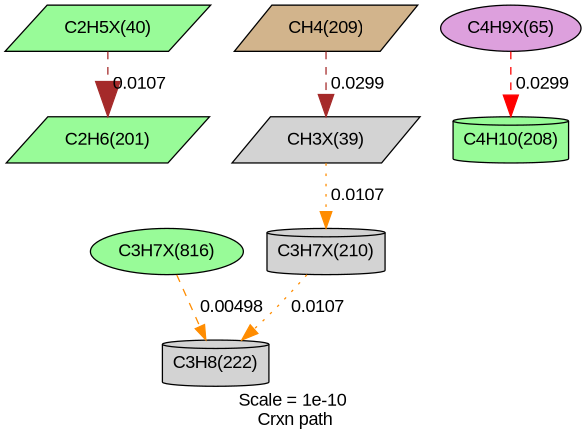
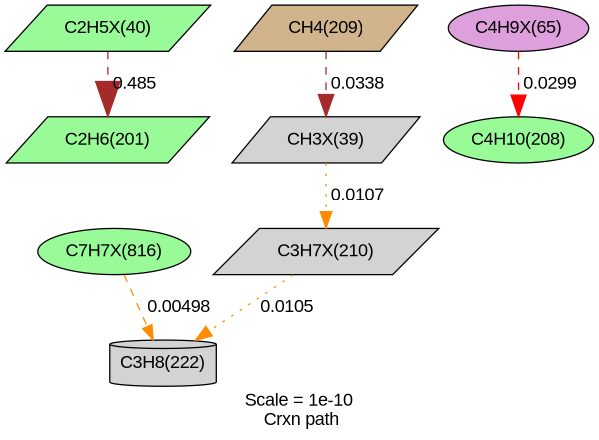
edge "C2H5X(40)" -> "C2H6(201)": label " 0.0107" -> " 0.485"
edge "CH4(209)" -> "CH3X(39)": label " 0.0299" -> " 0.0338"
node "C4H10(208)": shape cylinder -> ellipse
node "C3H7X(816)": label "C3H7X(816)" -> "C7H7X(816)"
node "C3H7X(210)": shape cylinder -> parallelogram
edge "C3H7X(210)" -> "C3H8(222)": label " 0.0107" -> " 0.0105"
